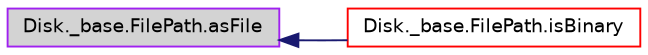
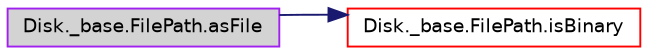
edge "Disk._base.FilePath.isBinary" -> "Disk._base.FilePath.asFile": reversed
